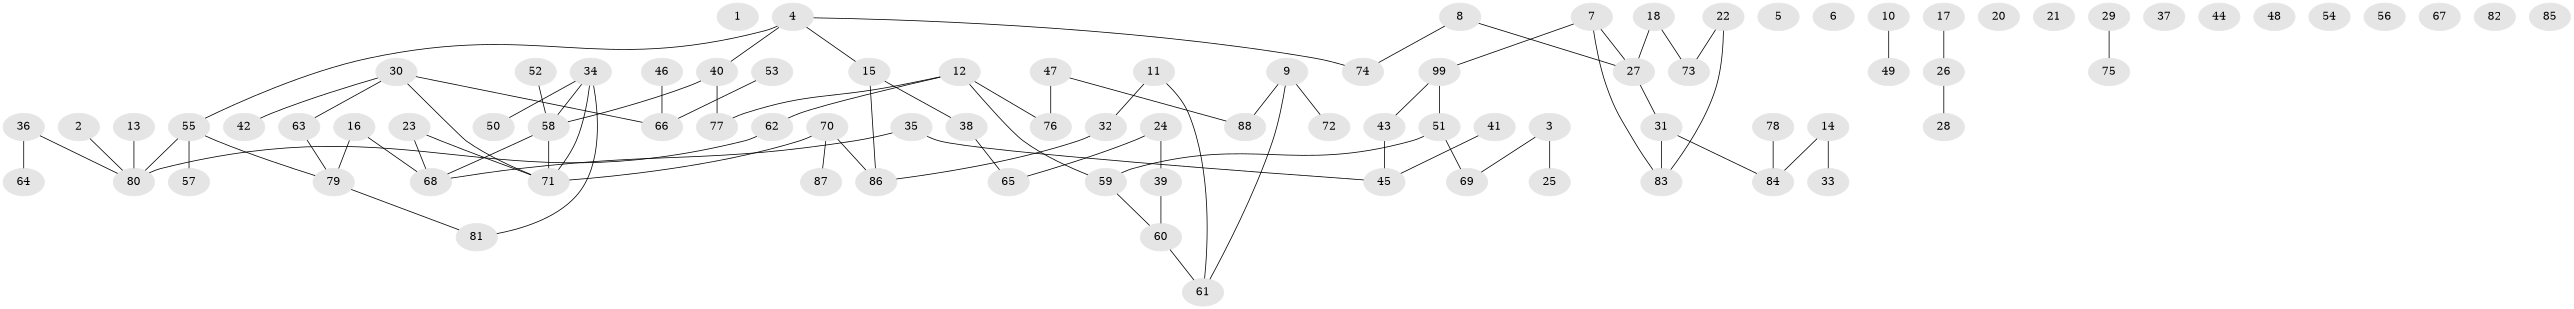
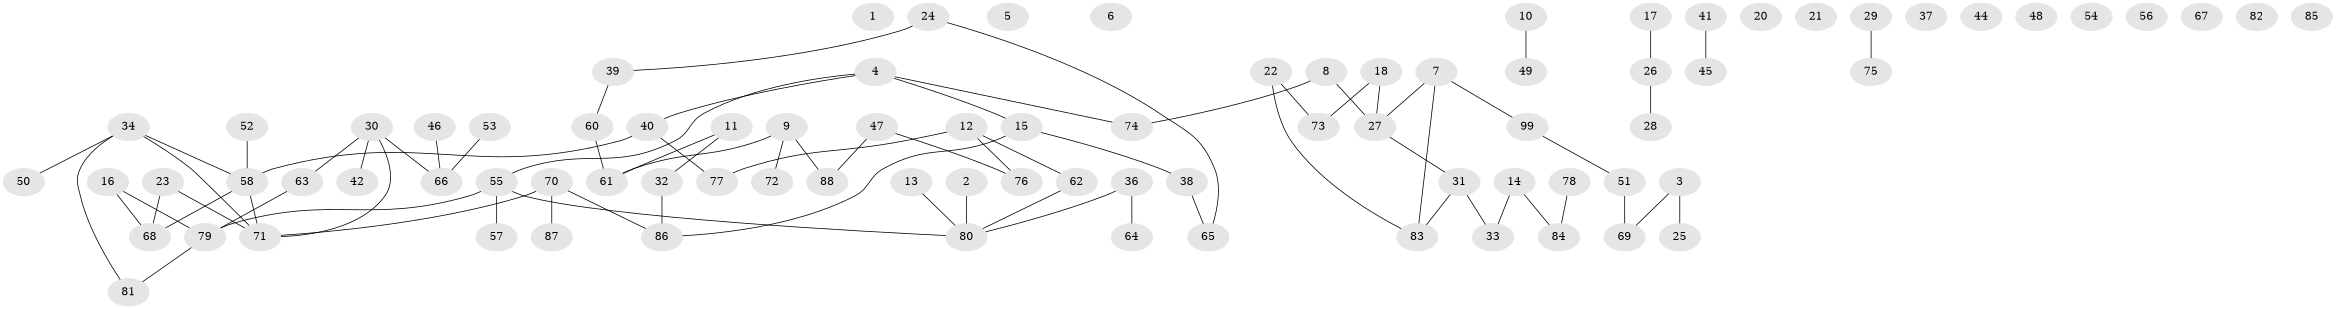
node "35": removed
node "43": removed
edge "31" -- "84": now "31" -- "33"
node "59": removed
